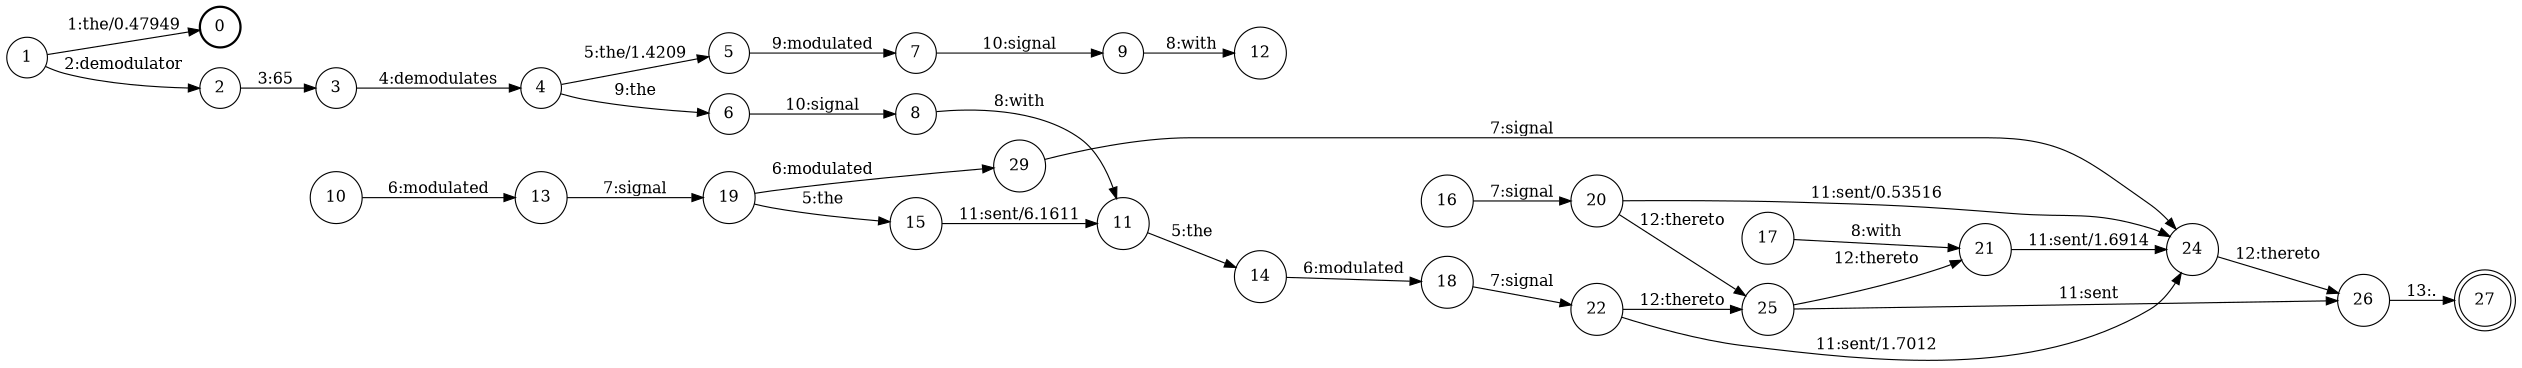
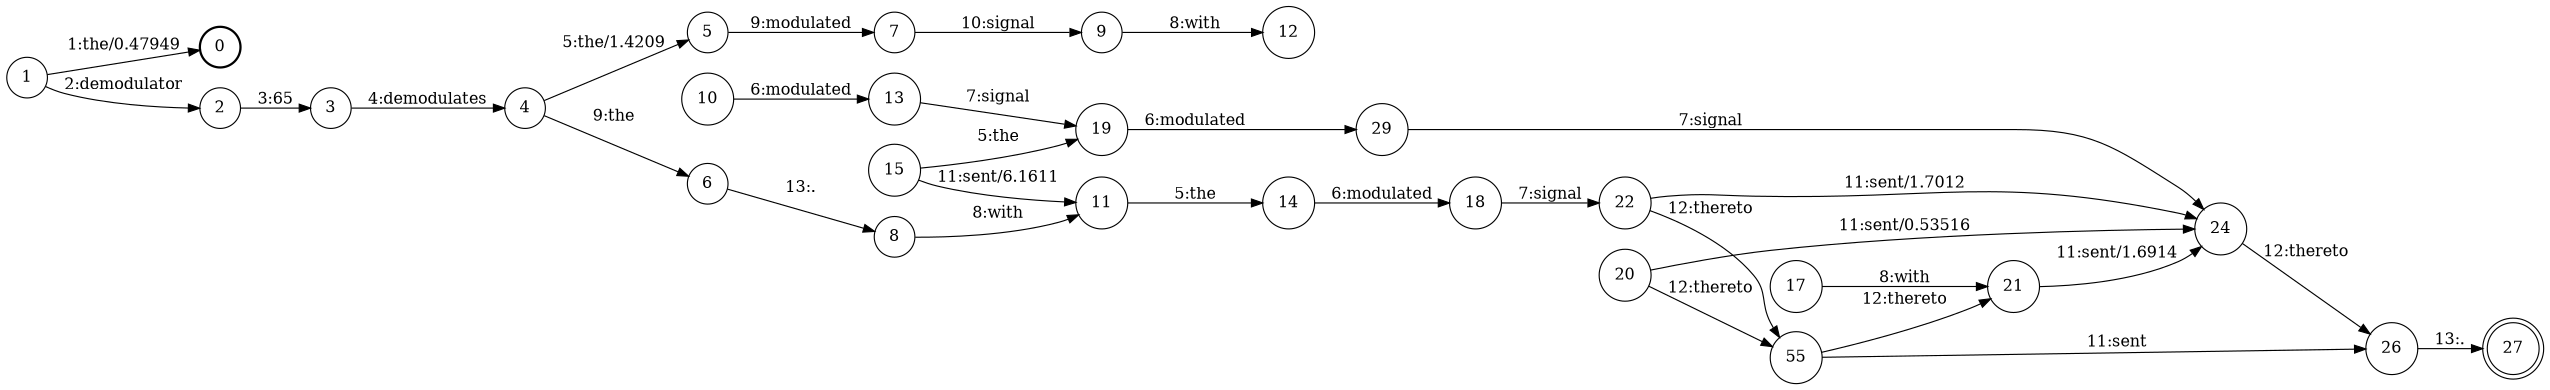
edge "6" -> "8": label "10:signal" -> "13:."
node "16": removed
edge "19" -> "15": reversed
node "25": label "25" -> "55"
